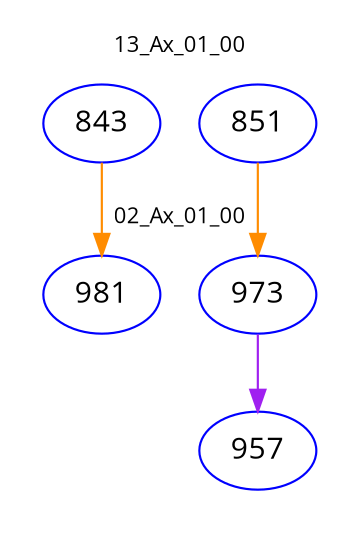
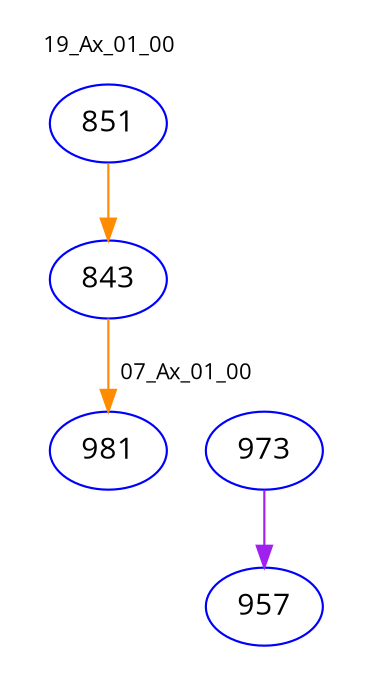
cluster "13_Ax_01_00": label "13_Ax_01_00" -> "19_Ax_01_00"
edge "851" -> "973": now "851" -> "843"
cluster "02_Ax_01_00": label "02_Ax_01_00" -> "07_Ax_01_00"
